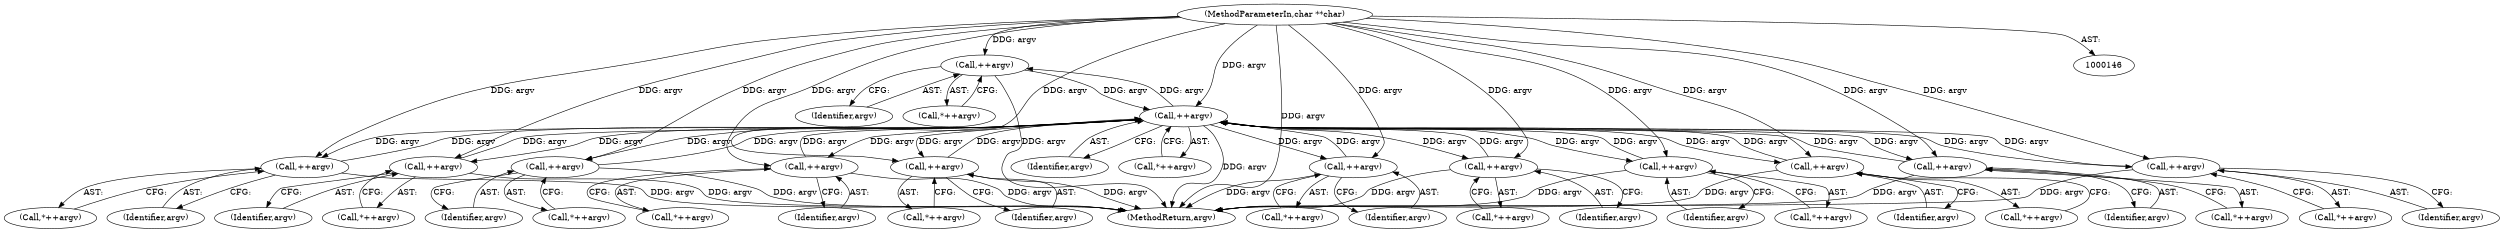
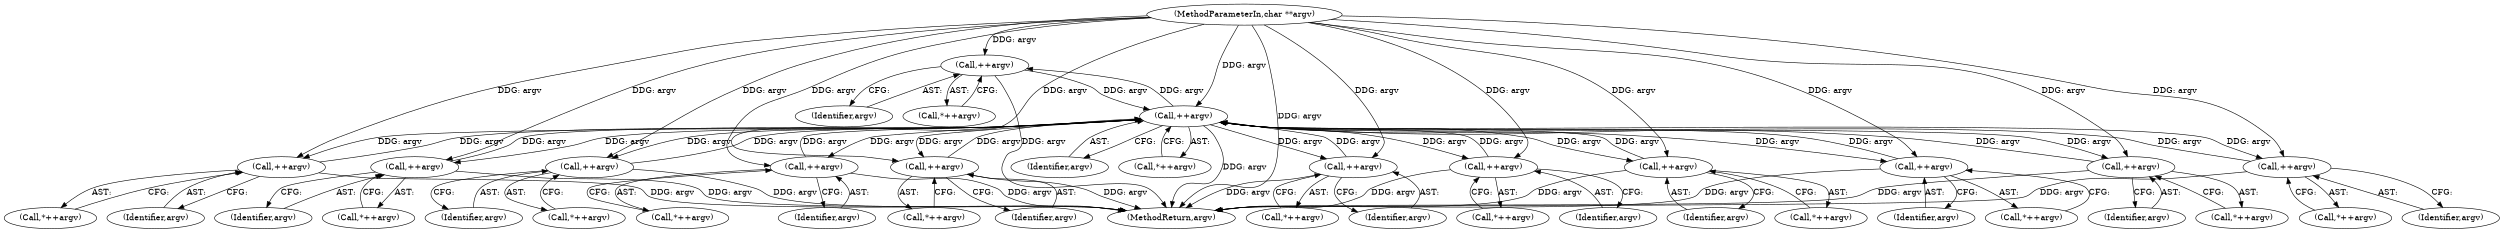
node "(MethodParameterIn,char **char)": label "(MethodParameterIn,char **char)" -> "(MethodParameterIn,char **argv)"
node "1000146": removed
